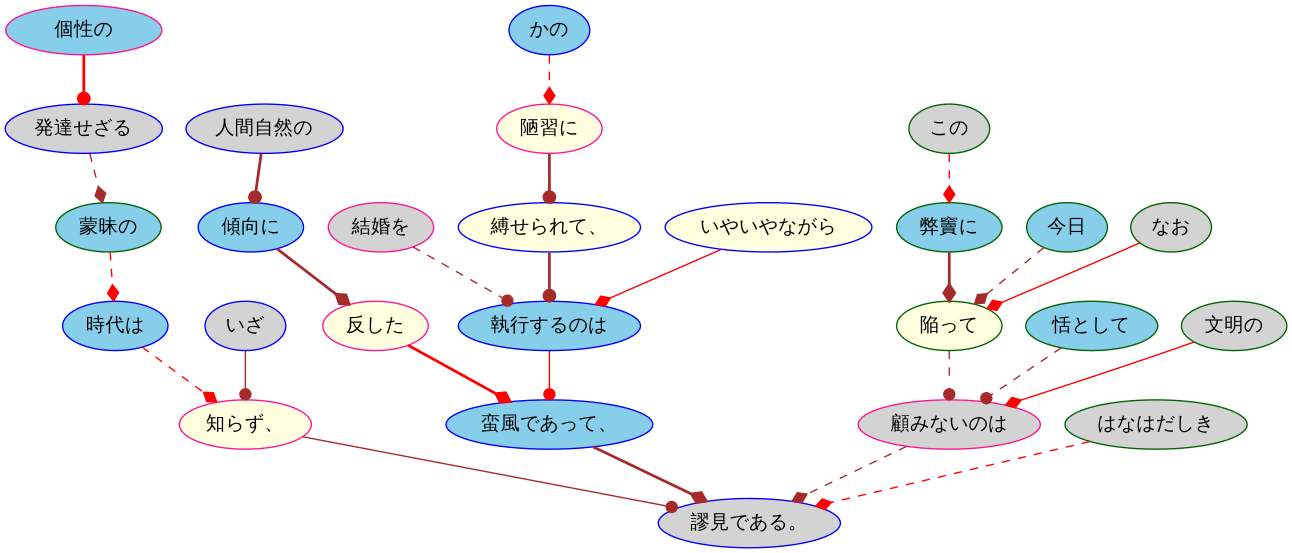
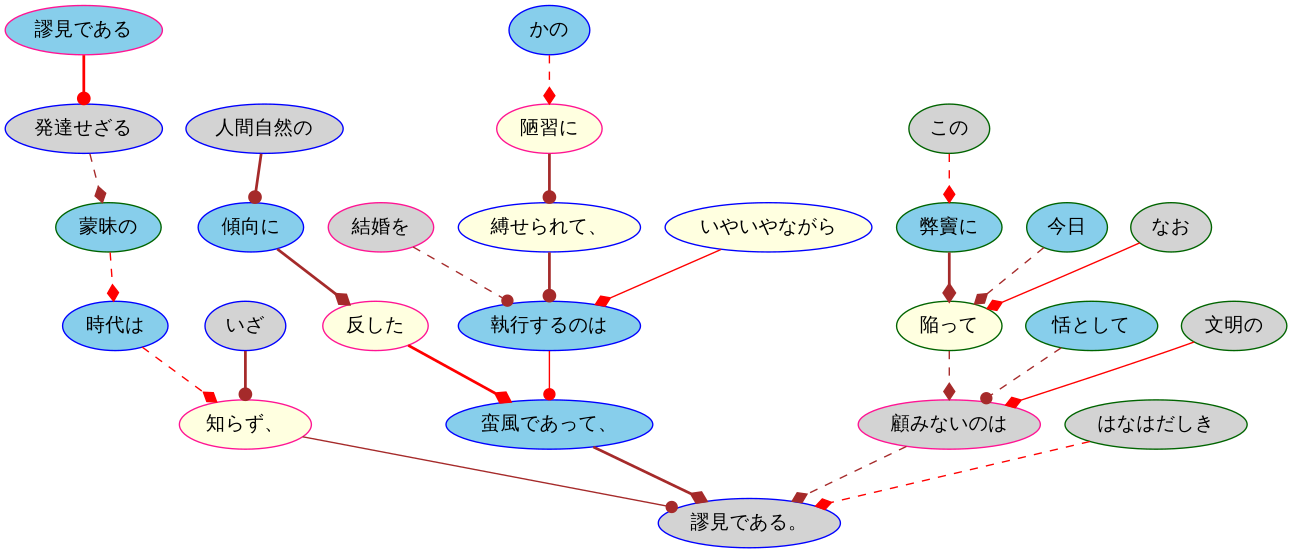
node "個性の": label "個性の" -> "謬見である"
edge "陥って" -> "顧みないのは": arrowhead dot -> diamond
edge "いざ" -> "知らず、": style solid -> bold
